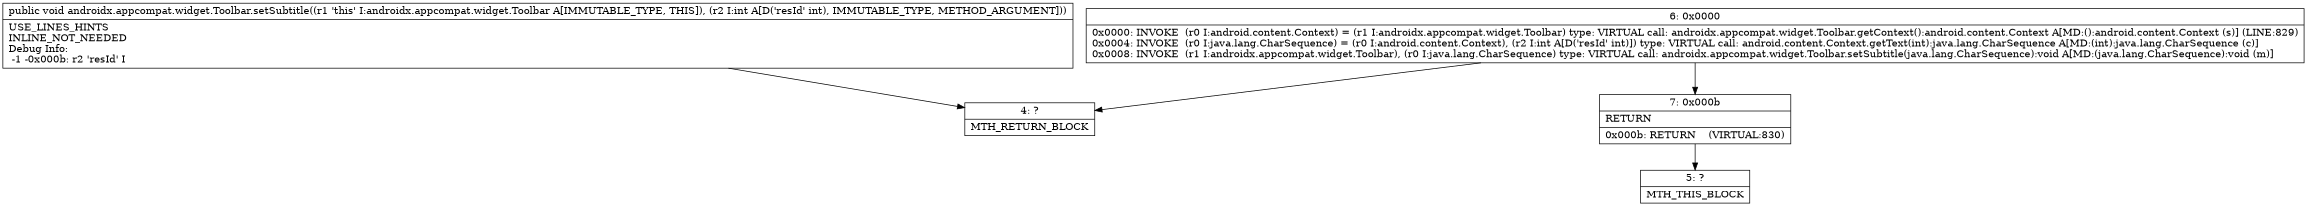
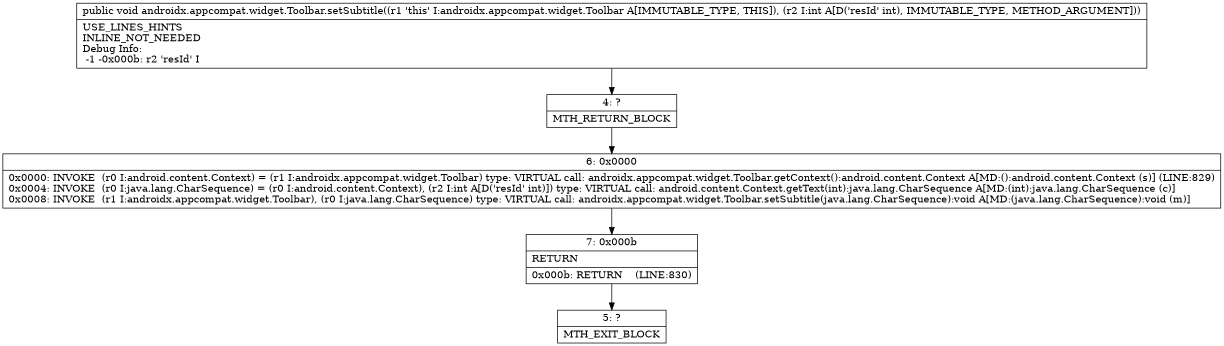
edge "6: 0x0000" -> "4: ?": reversed
node "7: 0x000b": text "0x000b: RETURN    (VIRTUAL:830)" -> "0x000b: RETURN    (LINE:830)"
node "5: ?": text "MTH_THIS_BLOCK" -> "MTH_EXIT_BLOCK"
